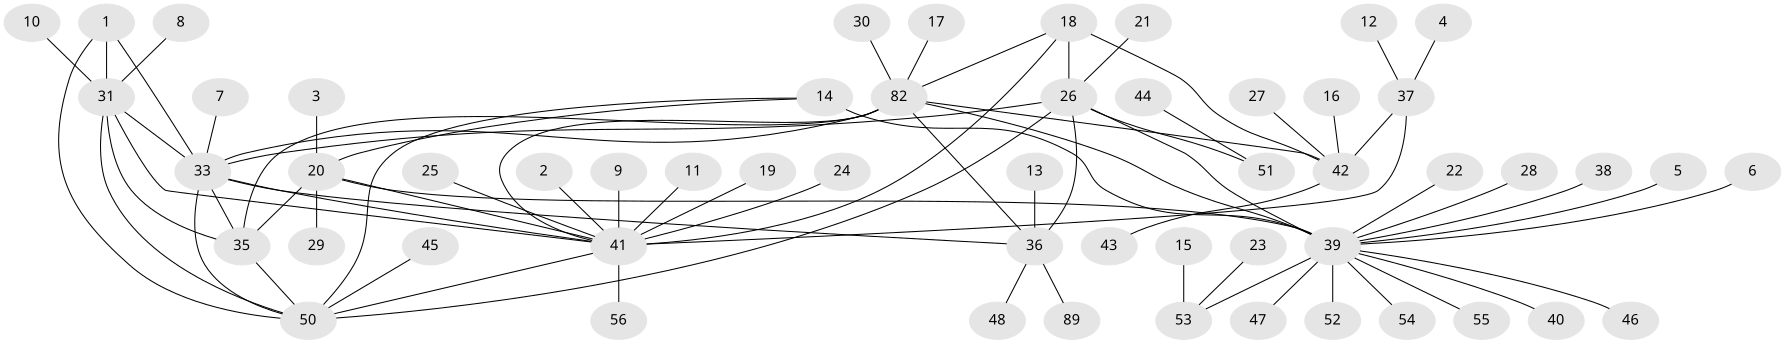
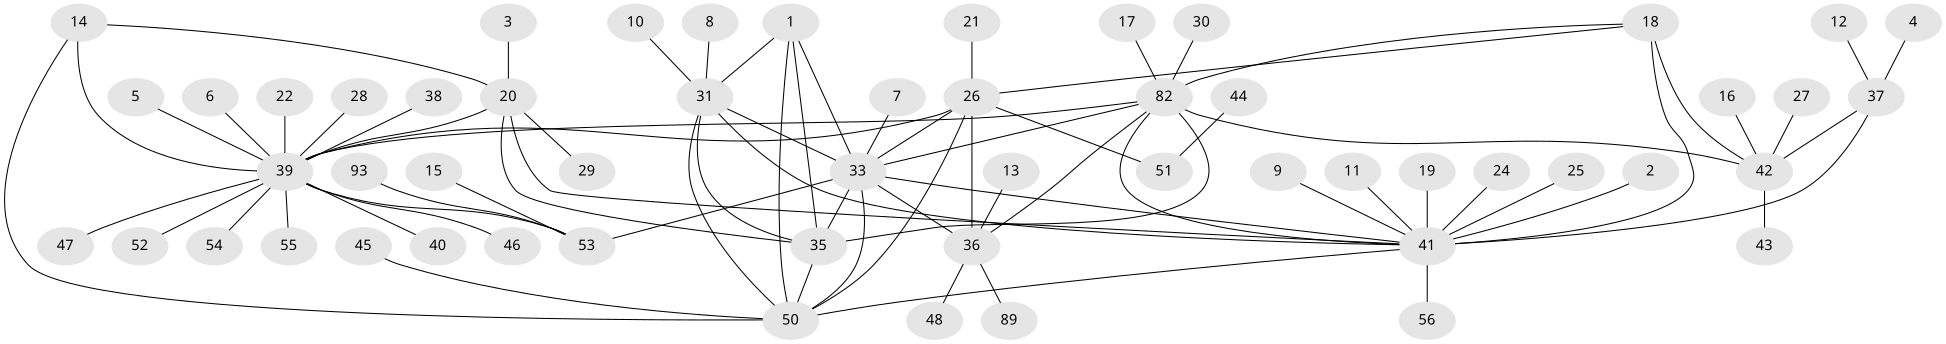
edge "1" -- "35": added
edge "33" -- "53": added
node "23": label "23" -> "93"
